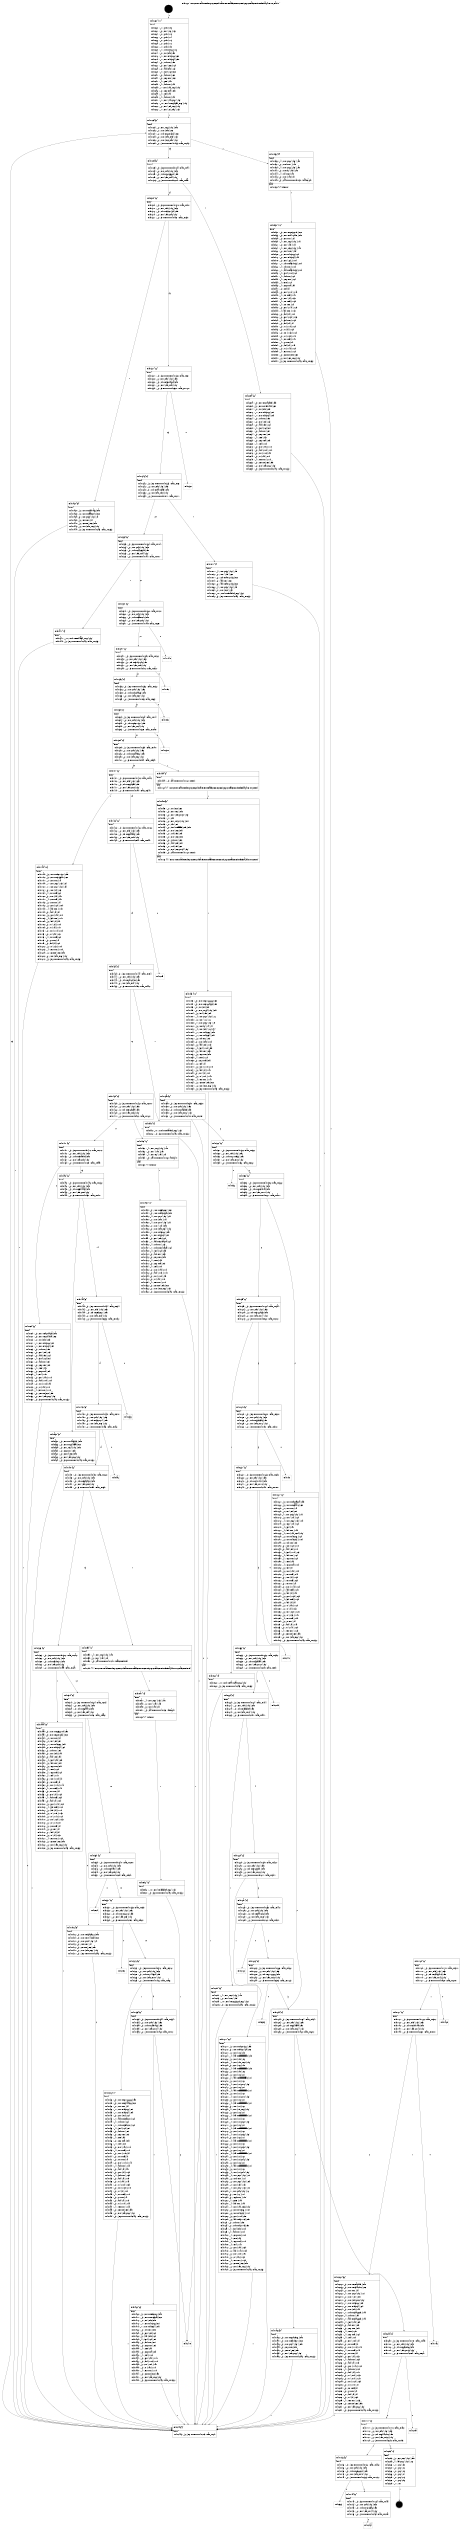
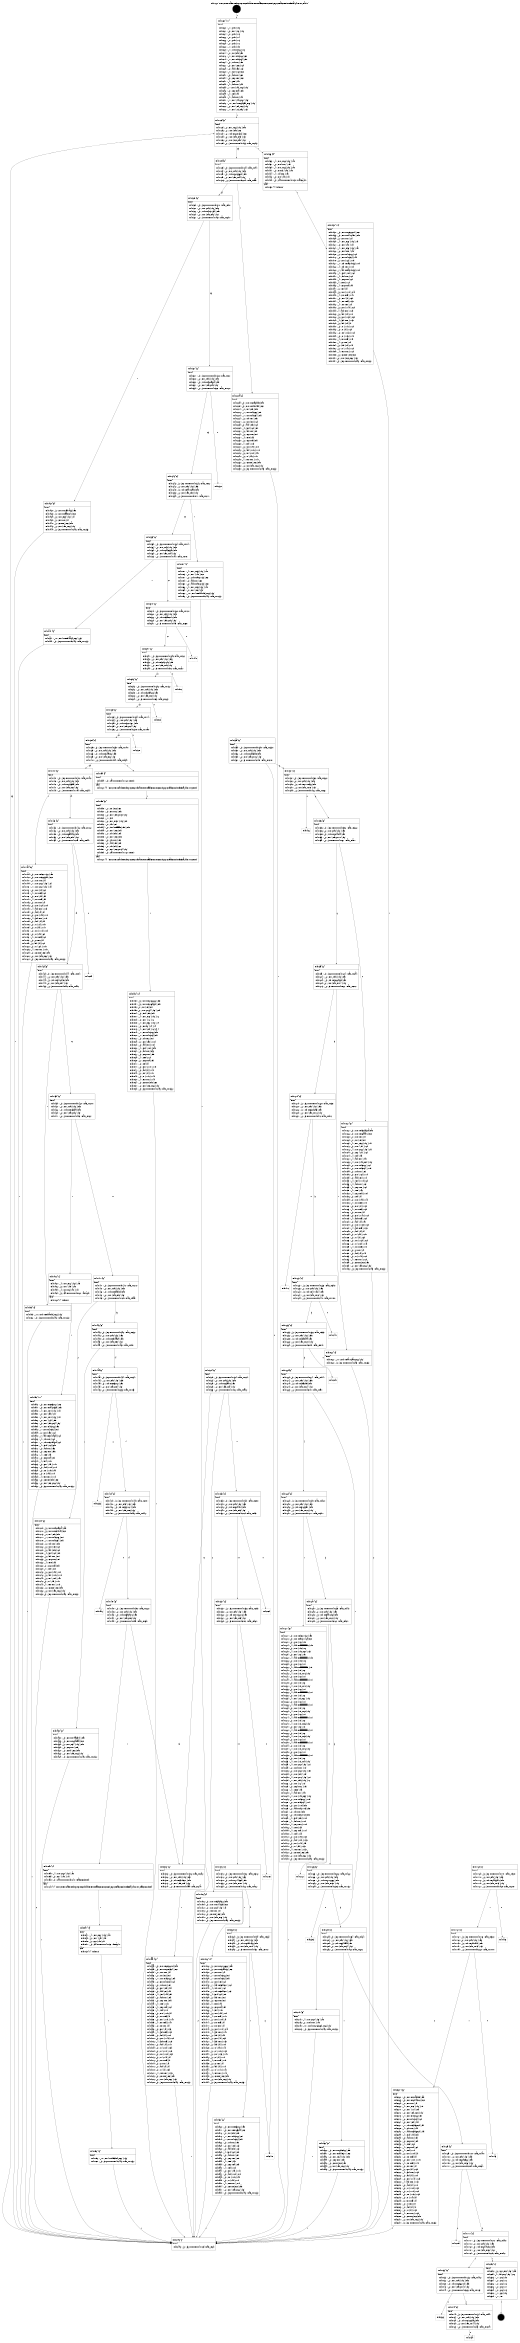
edge "0x401503 [28]" -> "0x40151f [28]": reversed
